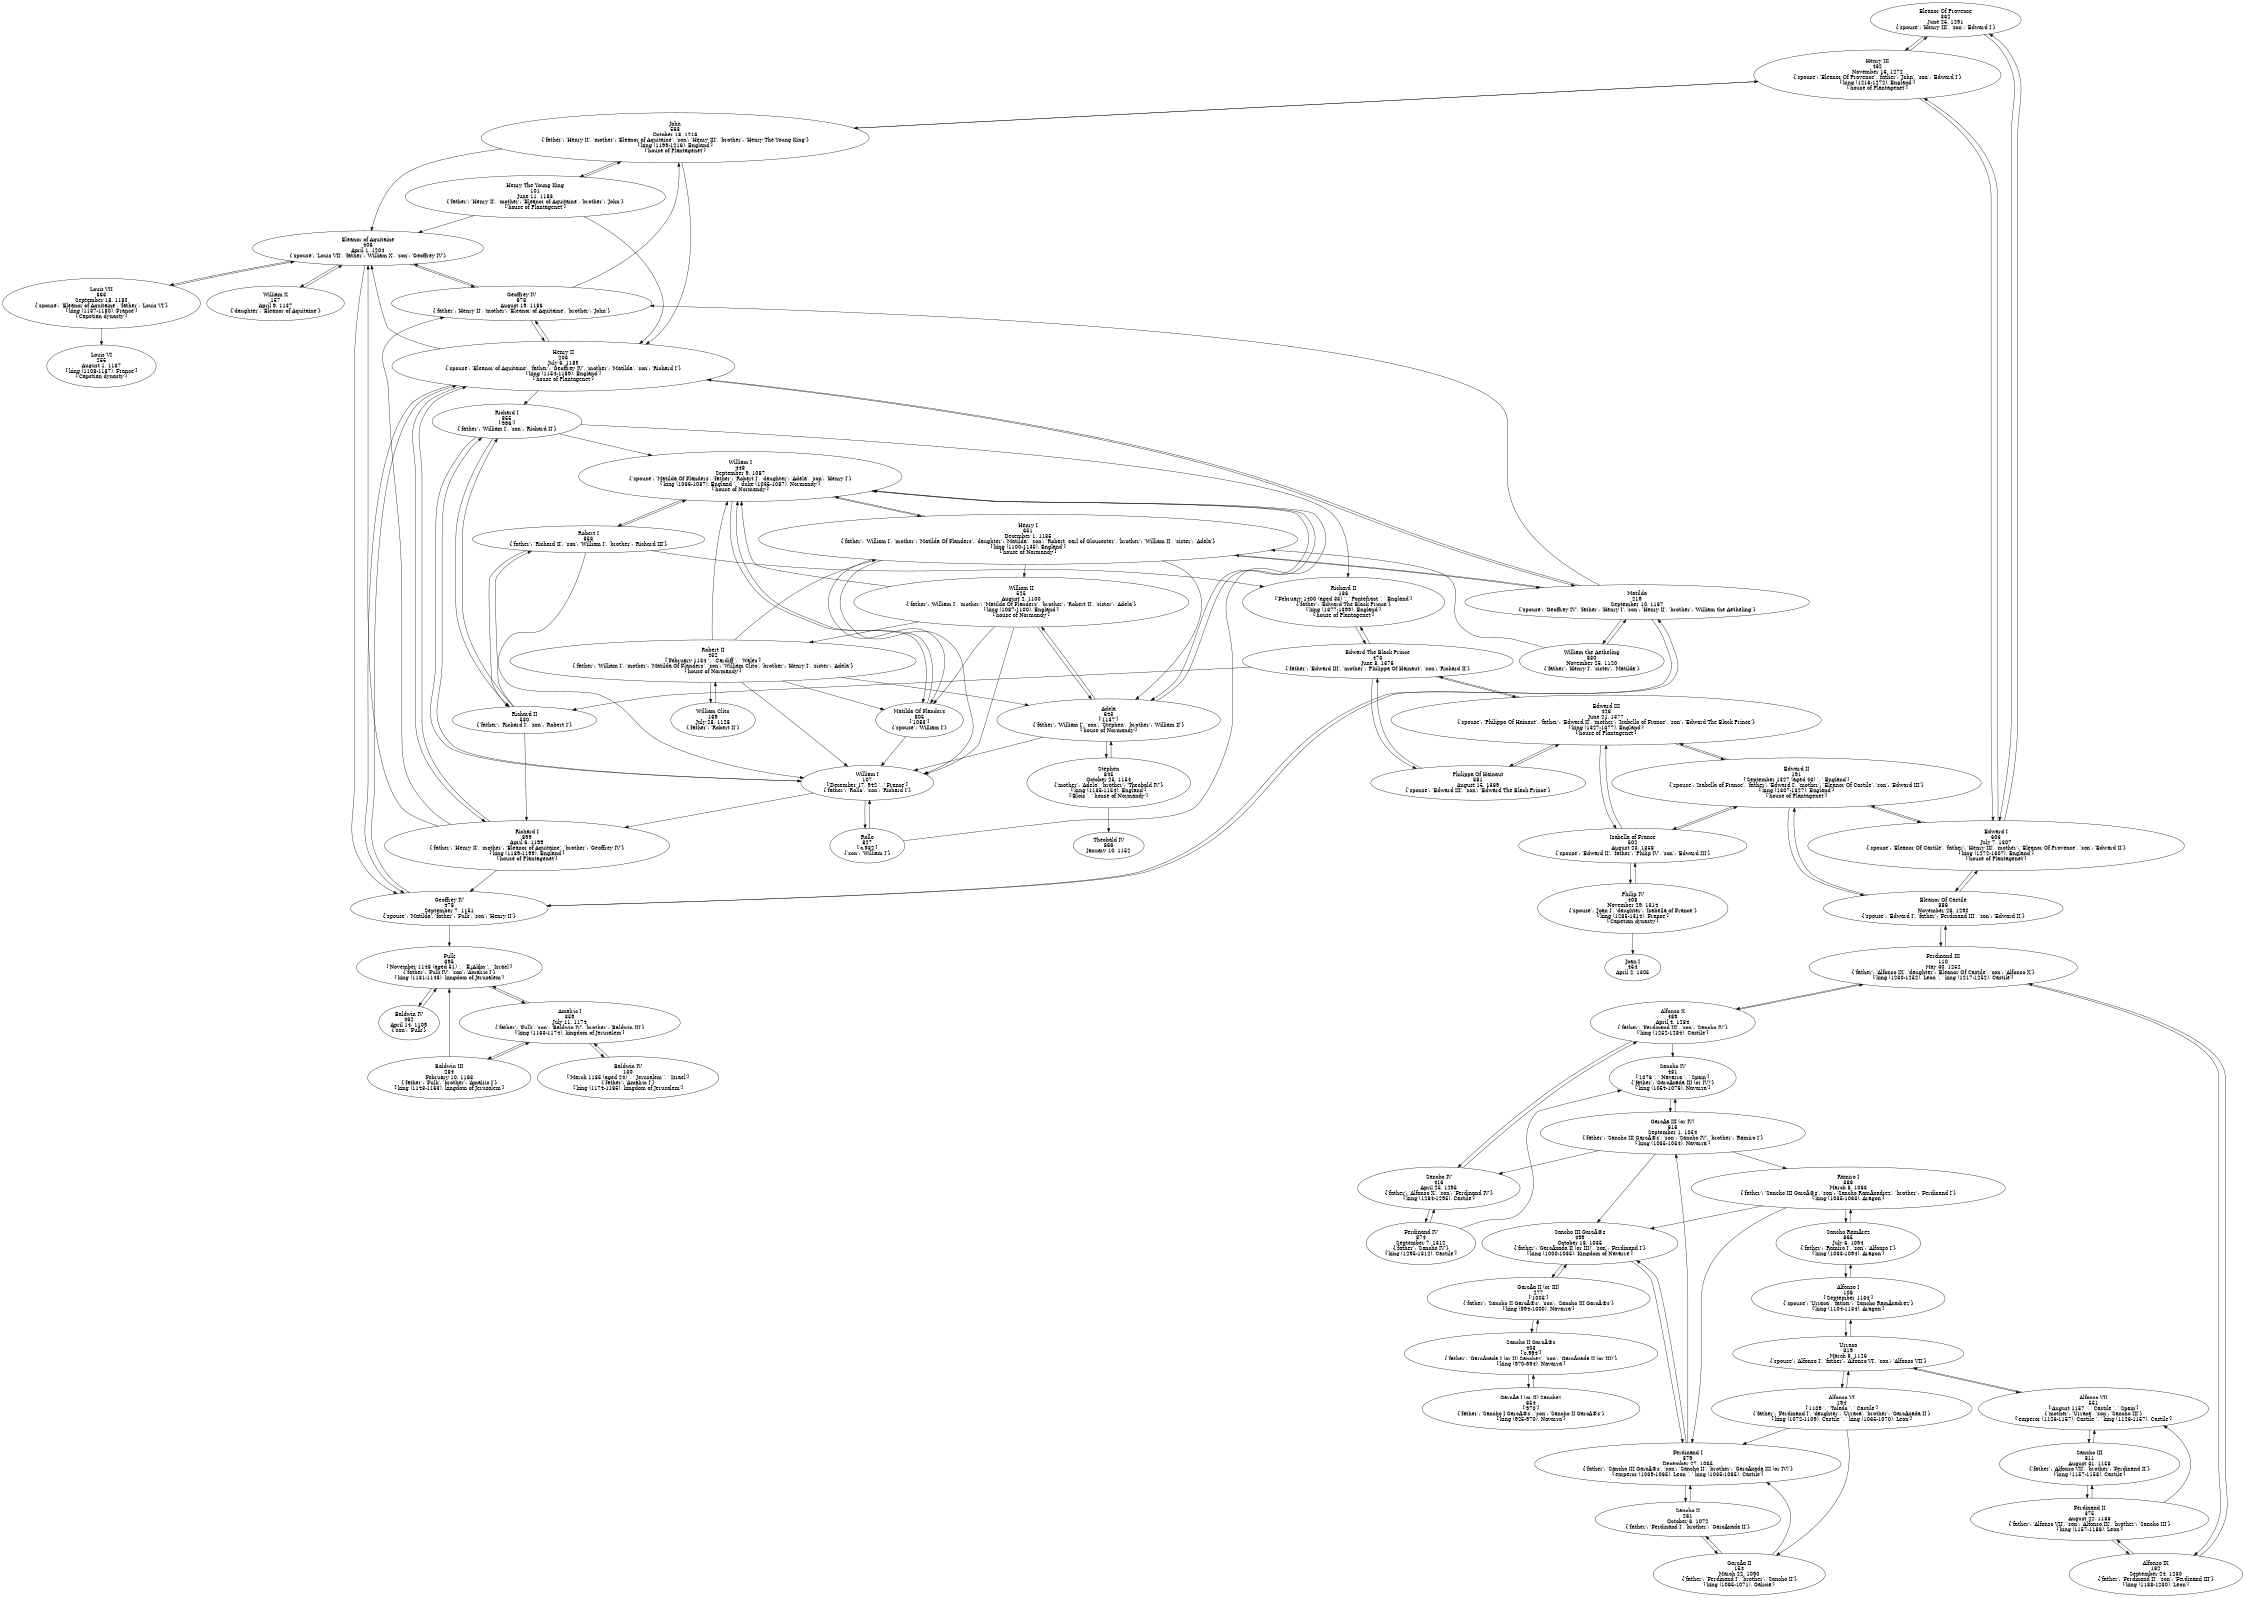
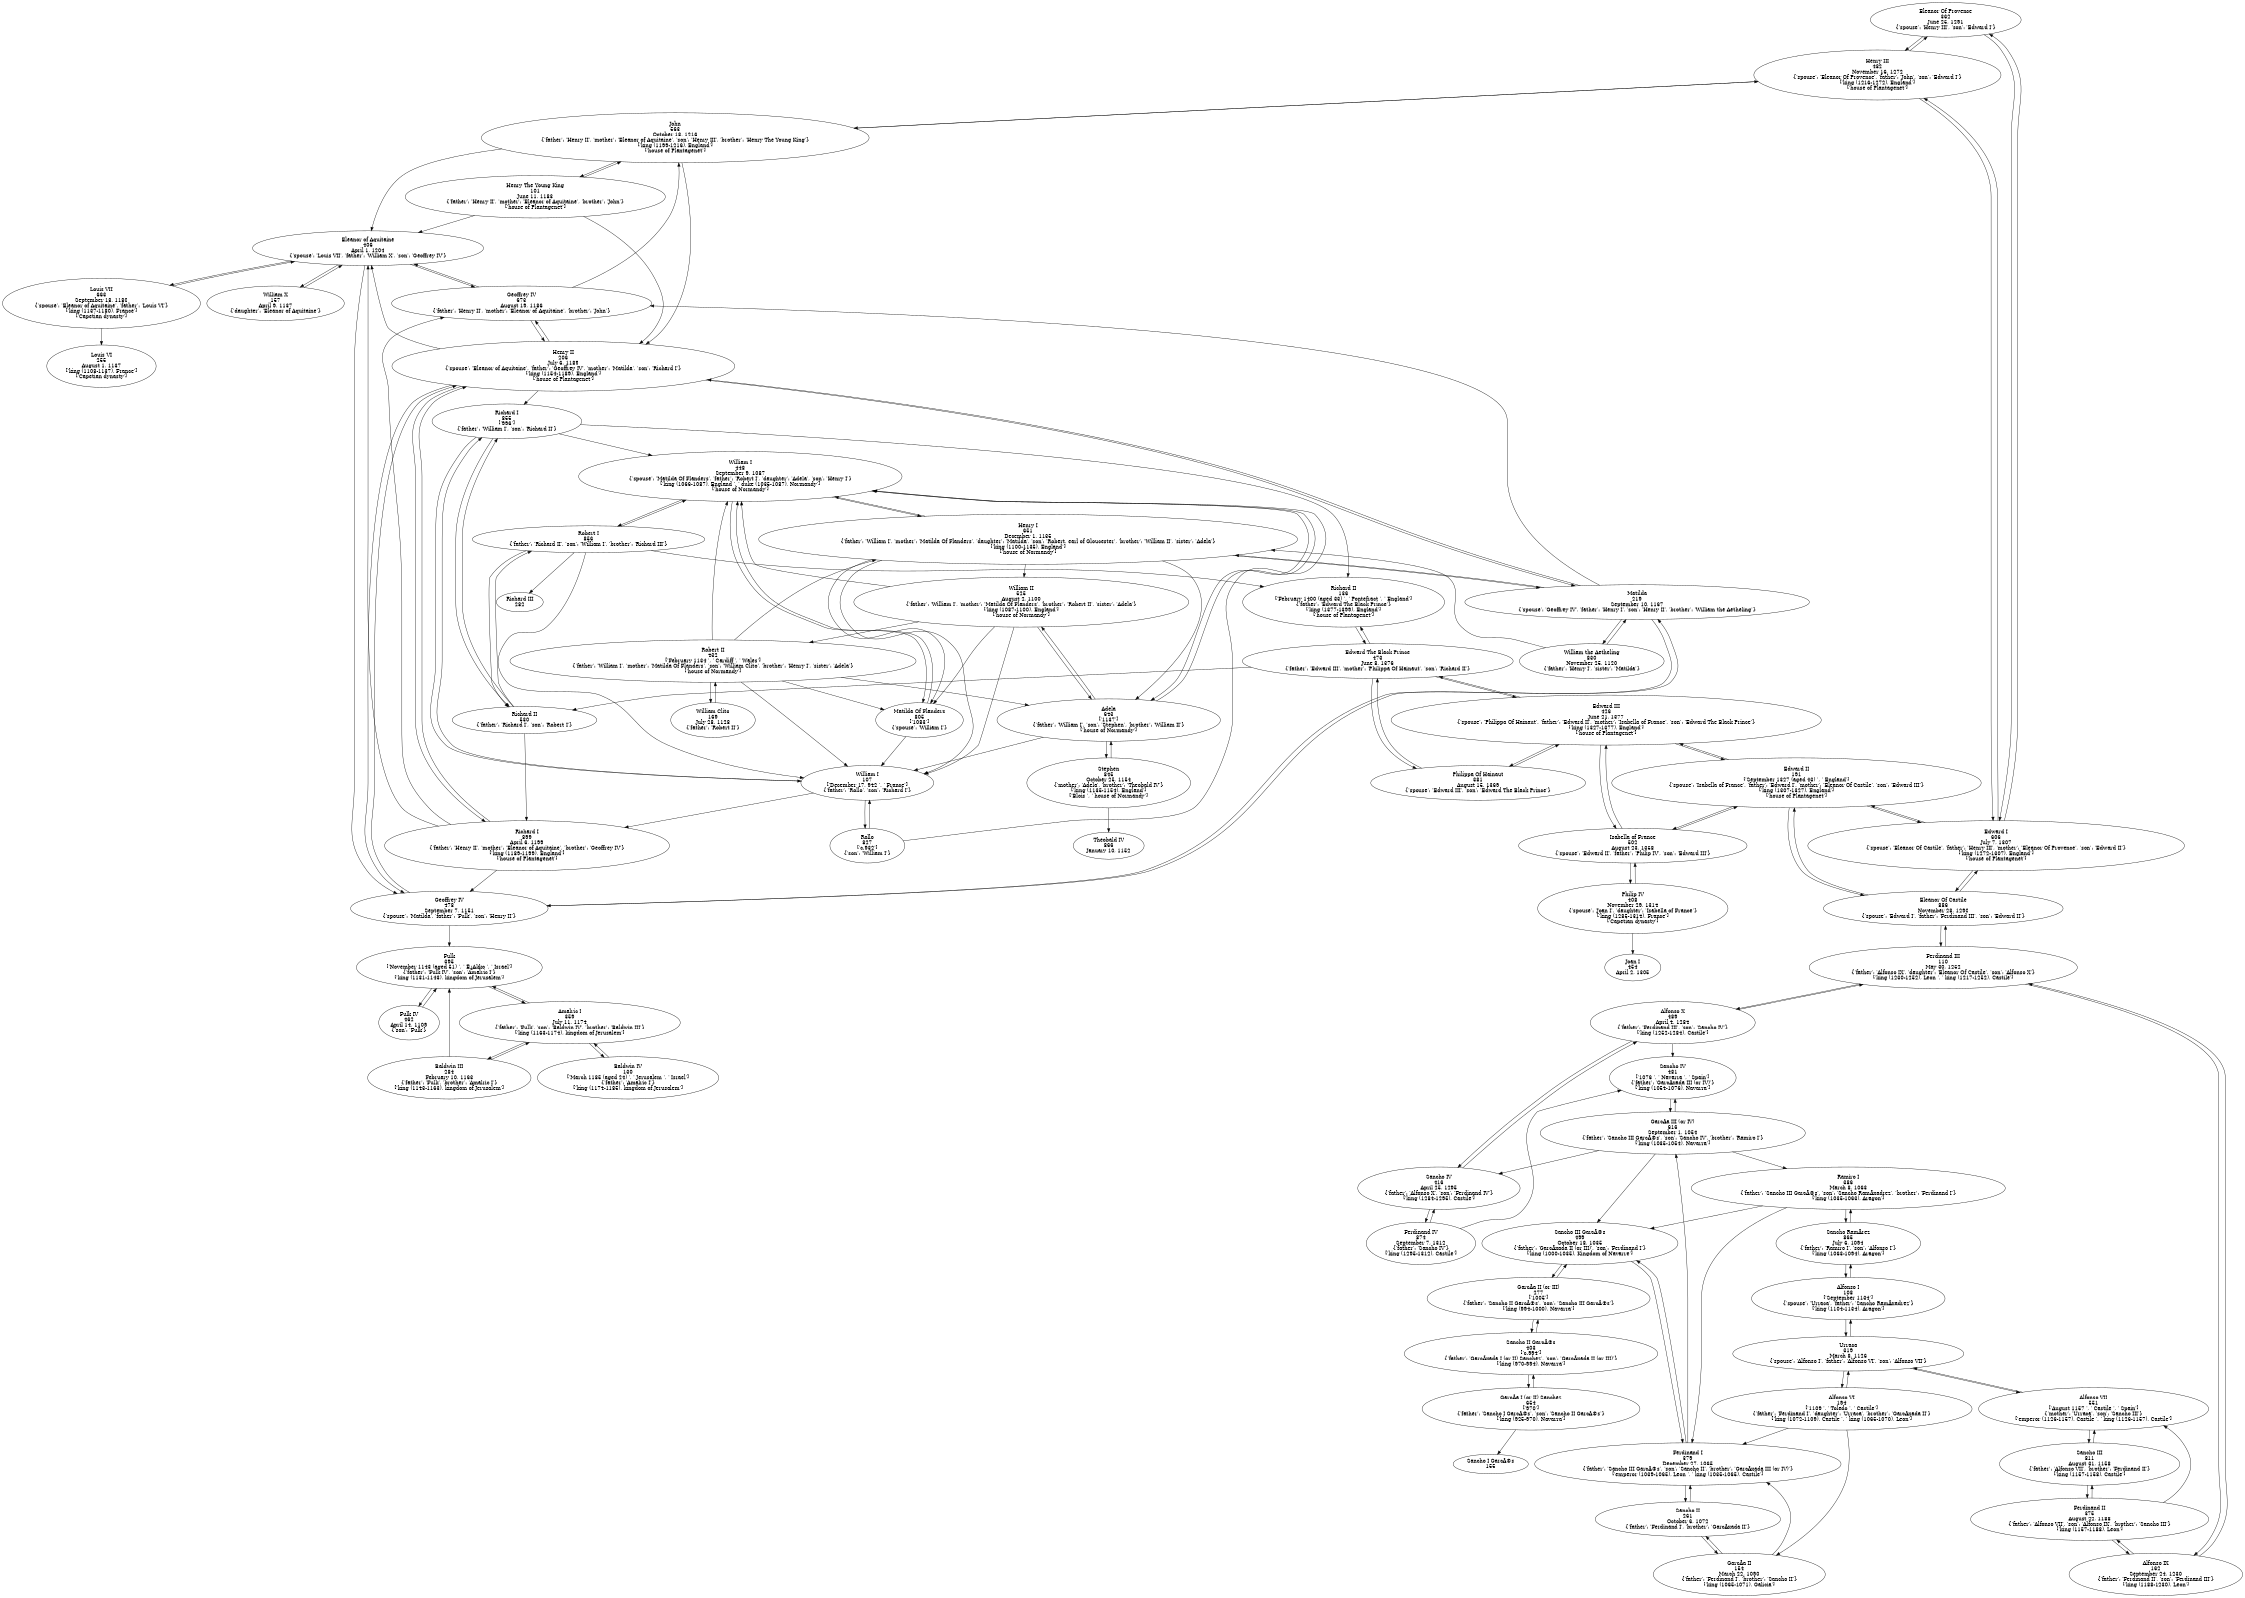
node "Richard III 282": added
node "Baldwin IV 462 April 14, 1109 {'son': 'Fulk'}": label "Baldwin IV 462 April 14, 1109 {'son': 'Fulk'}" -> "Fulk IV 462 April 14, 1109 {'son': 'Fulk'}"
node "Sancho I GarcÃ©s 155": added
